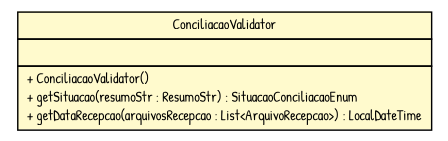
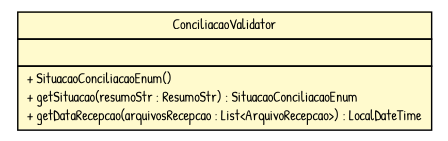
node "ConciliacaoValidator": text "+ ConciliacaoValidator()" -> "+ SituacaoConciliacaoEnum()"
